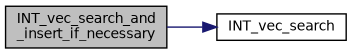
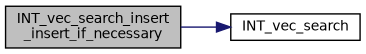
node "INT_vec_search_and _insert_if_necessary": label "INT_vec_search_and _insert_if_necessary" -> "INT_vec_search_insert _insert_if_necessary"
